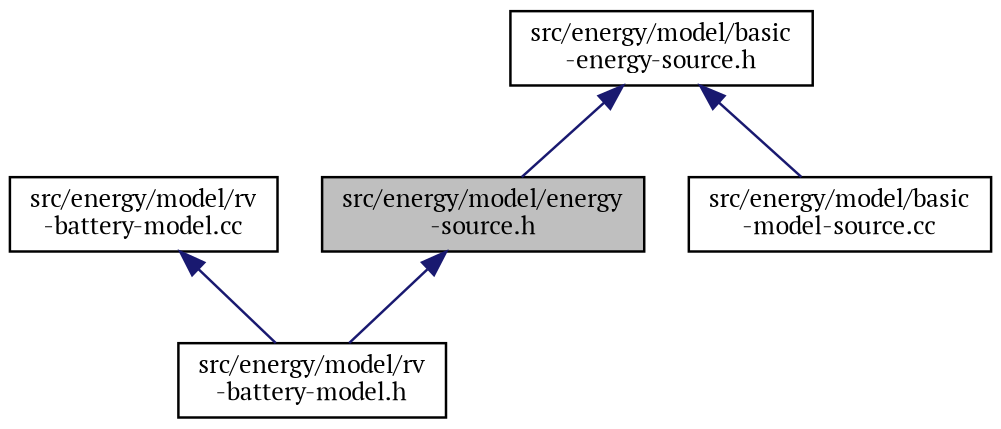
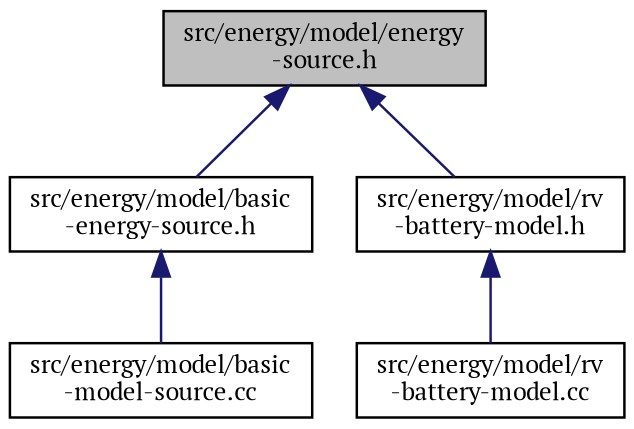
edge "src/energy/model/energy -source.h" -> "src/energy/model/basic -energy-source.h": reversed
edge "src/energy/model/rv -battery-model.h" -> "src/energy/model/rv -battery-model.cc": reversed
